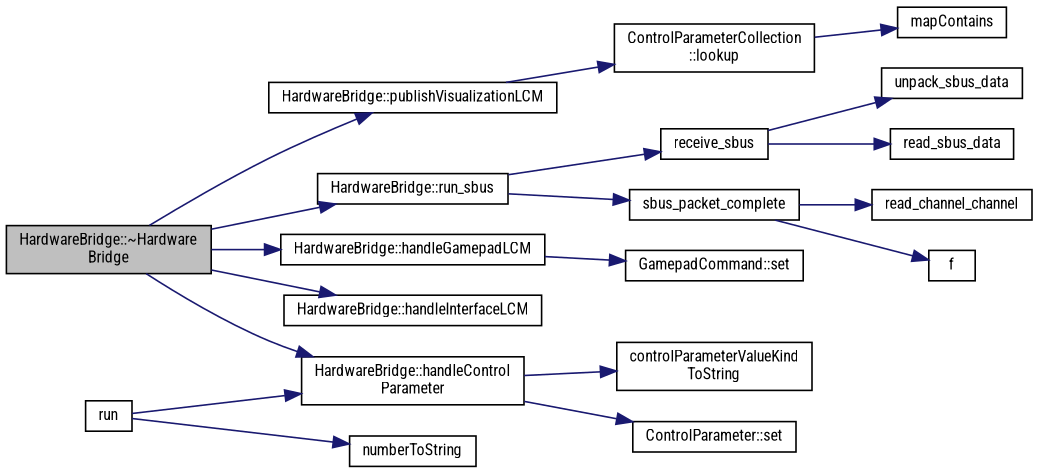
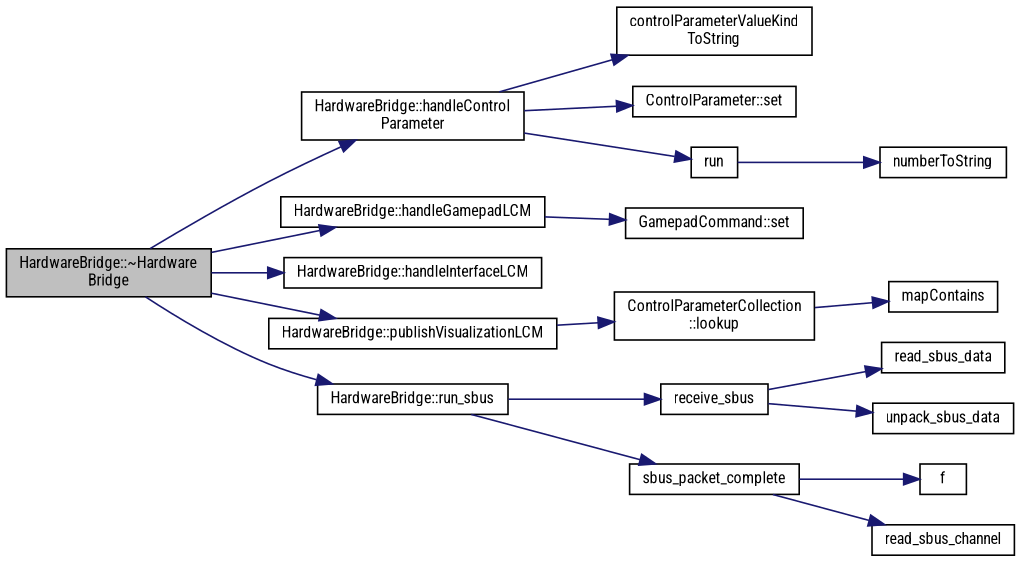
node "read_channel_channel": label "read_channel_channel" -> "read_sbus_channel"
edge "run" -> "HardwareBridge::handleControl Parameter": reversed
